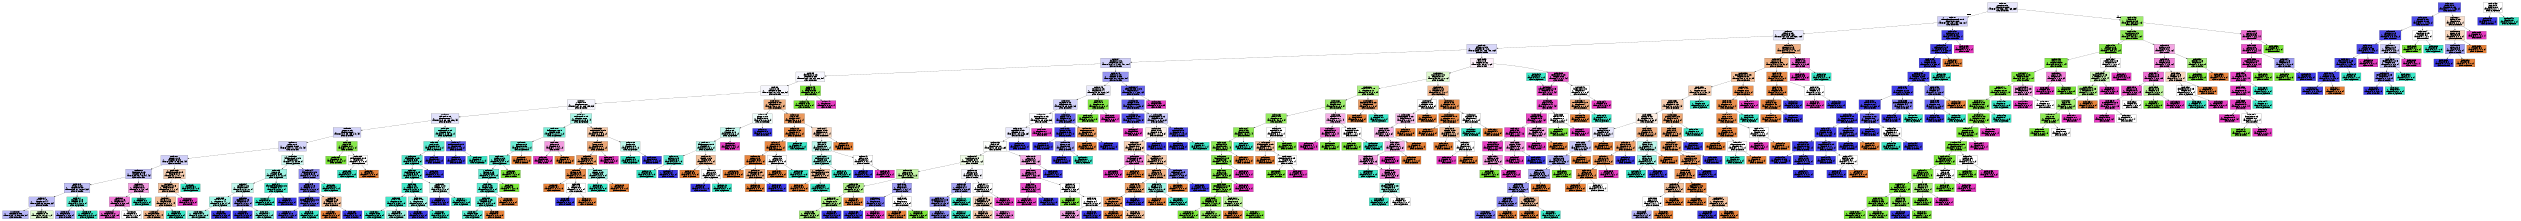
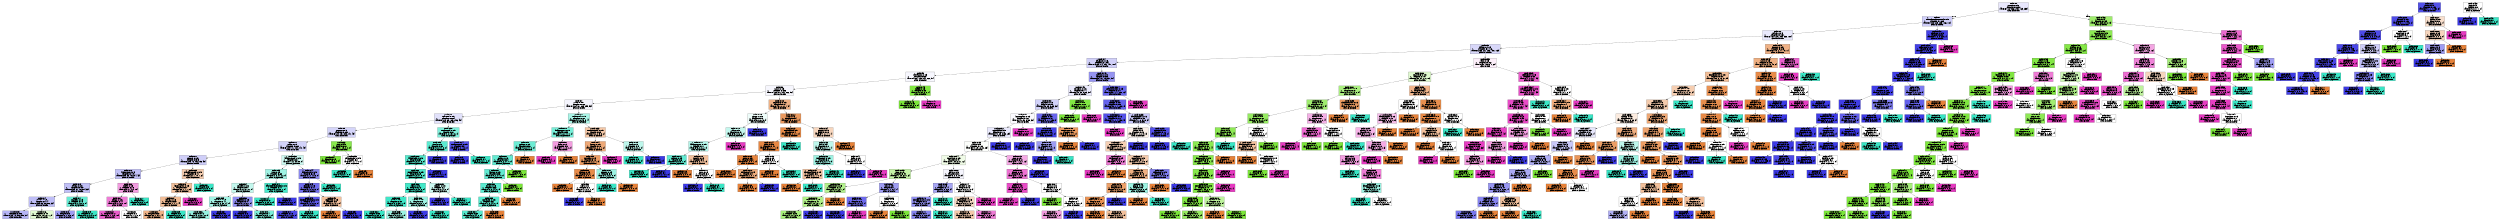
edge "node #342" -> "node #324": reversed
node "node #139": text "pineapple = 1" -> "samples = 1"
